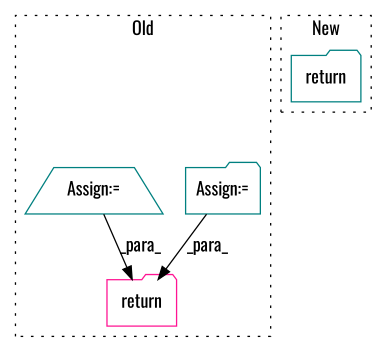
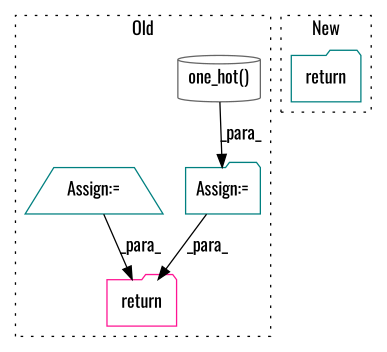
node "one_hot()": added
